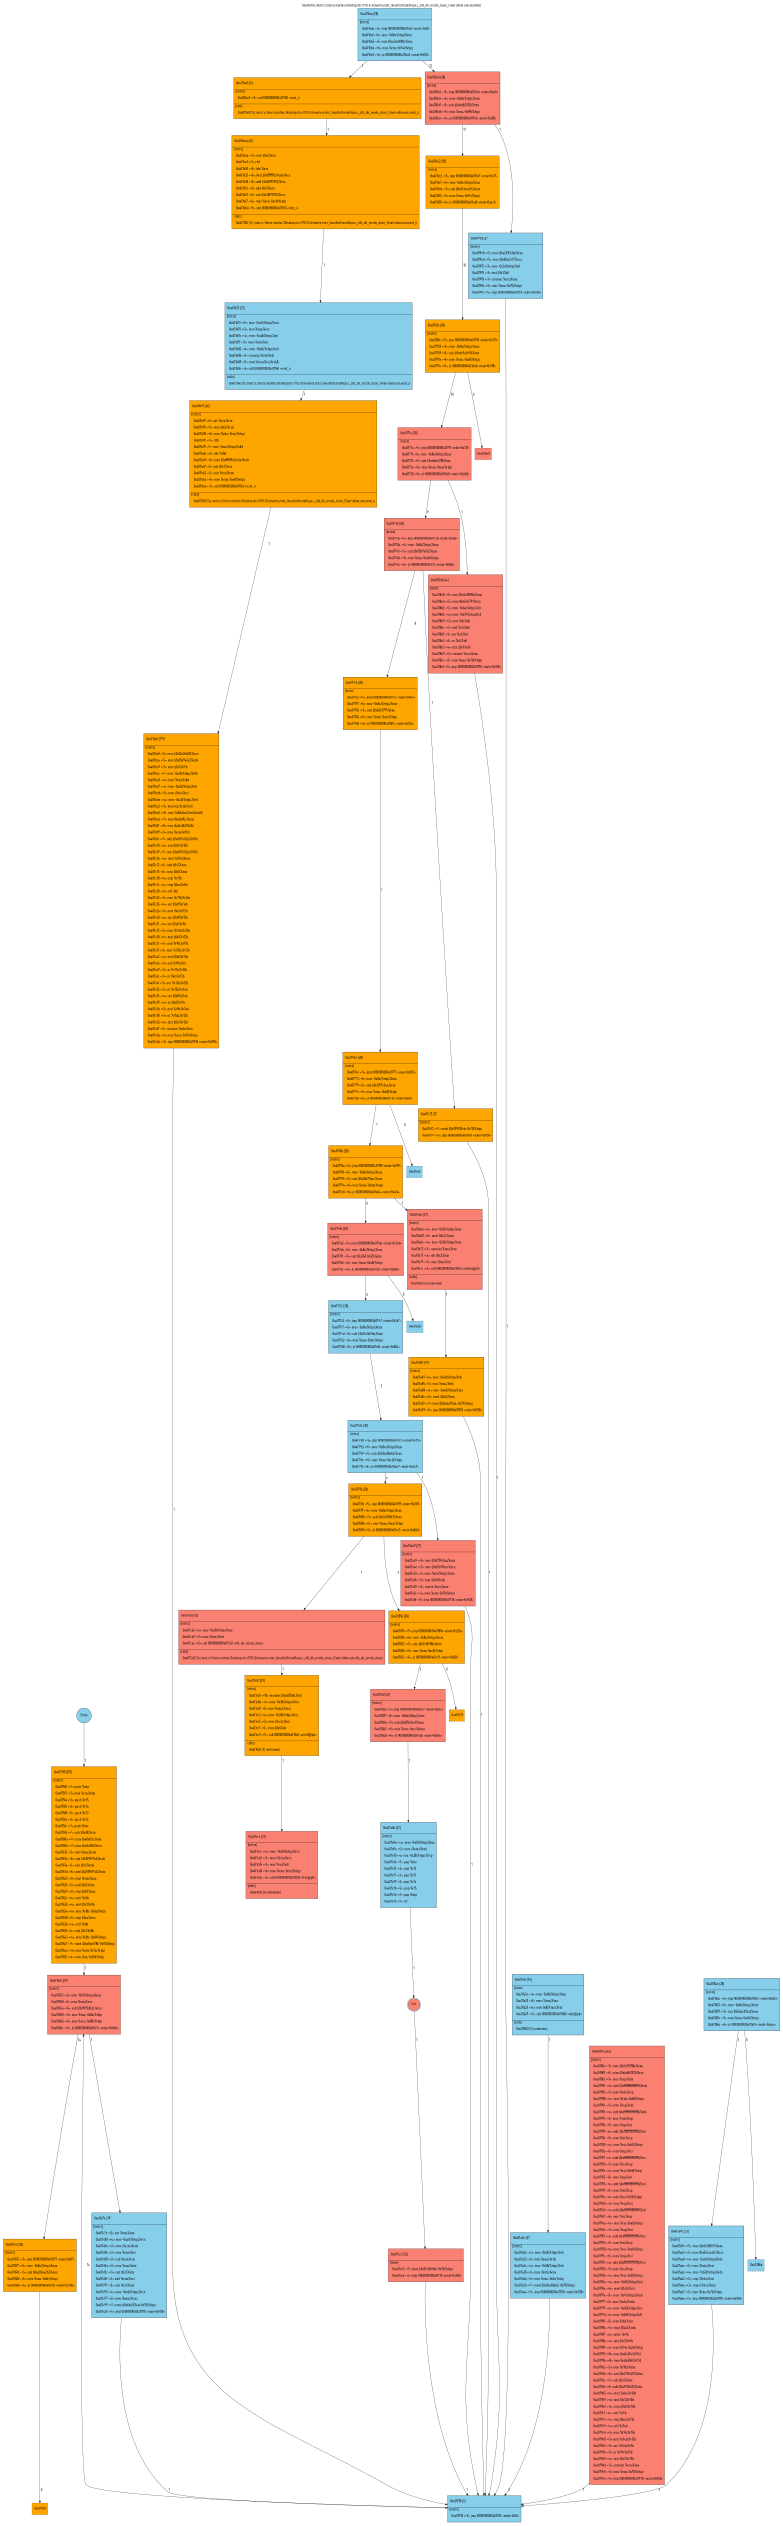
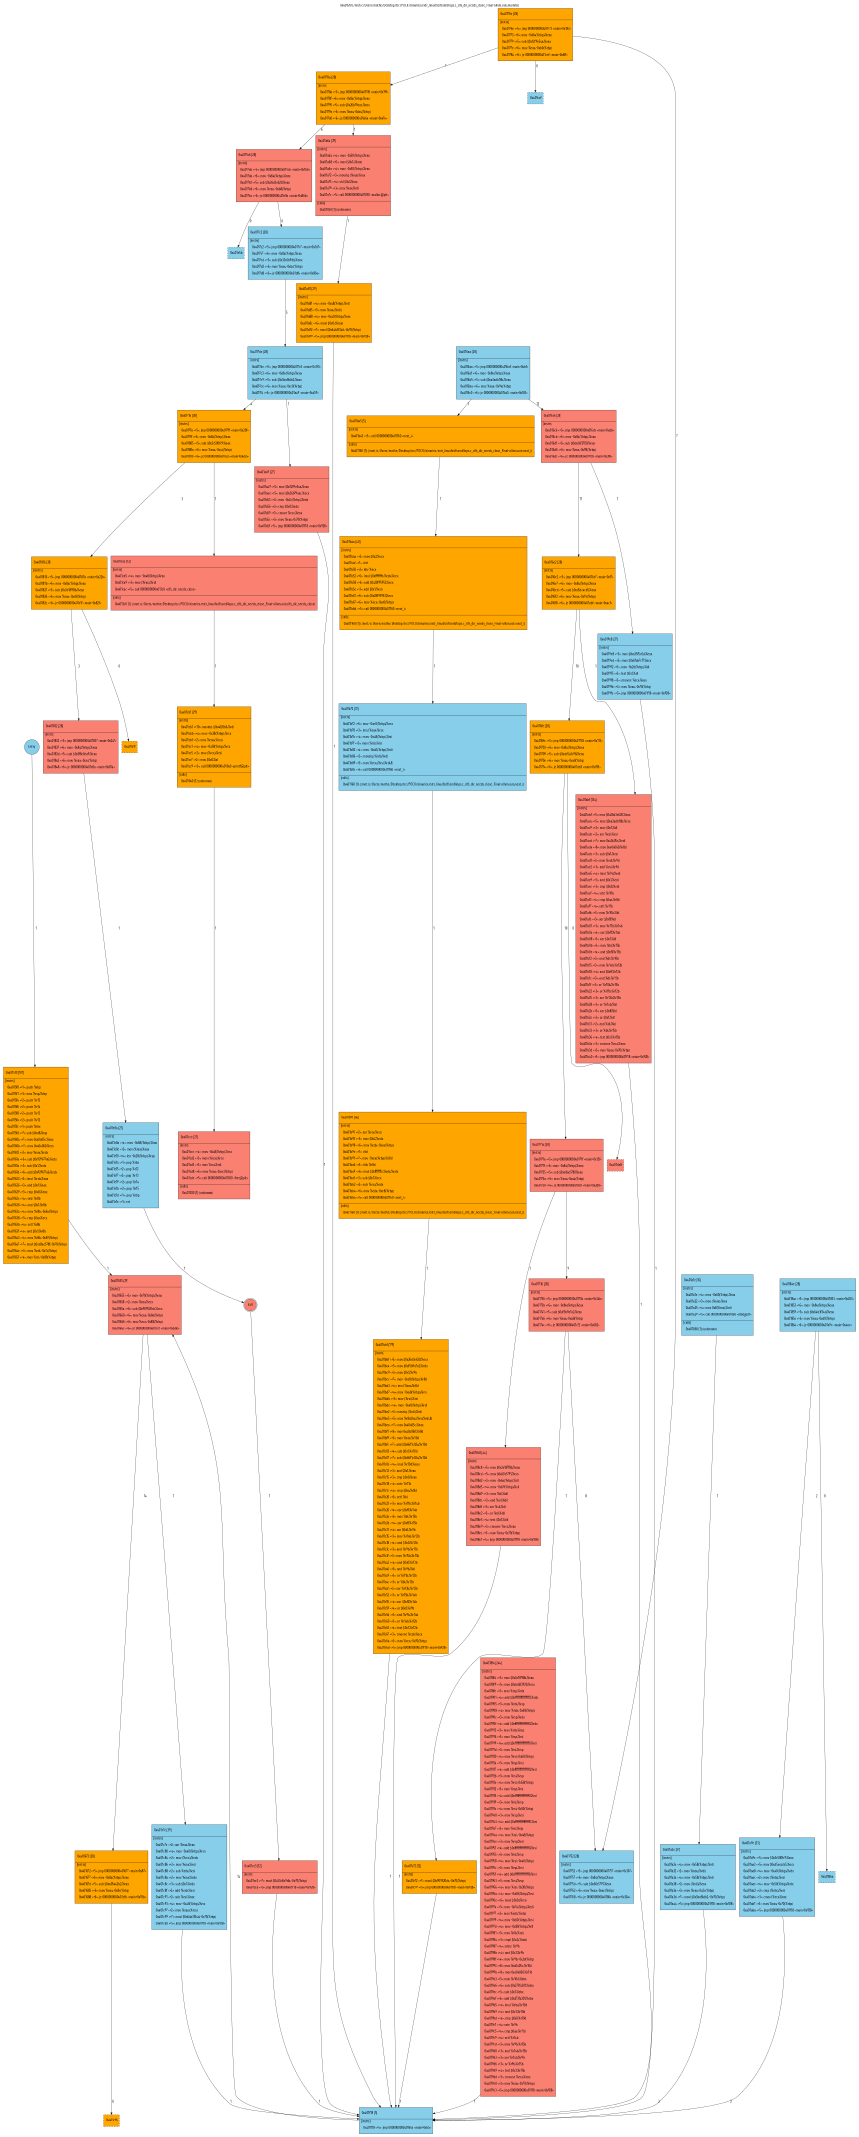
node "0x401752 [28]": fillcolor orange -> skyblue
edge "0x401752 [28]" -> "0x40176e [28]": reversed
node "0x401abf [134]": added
